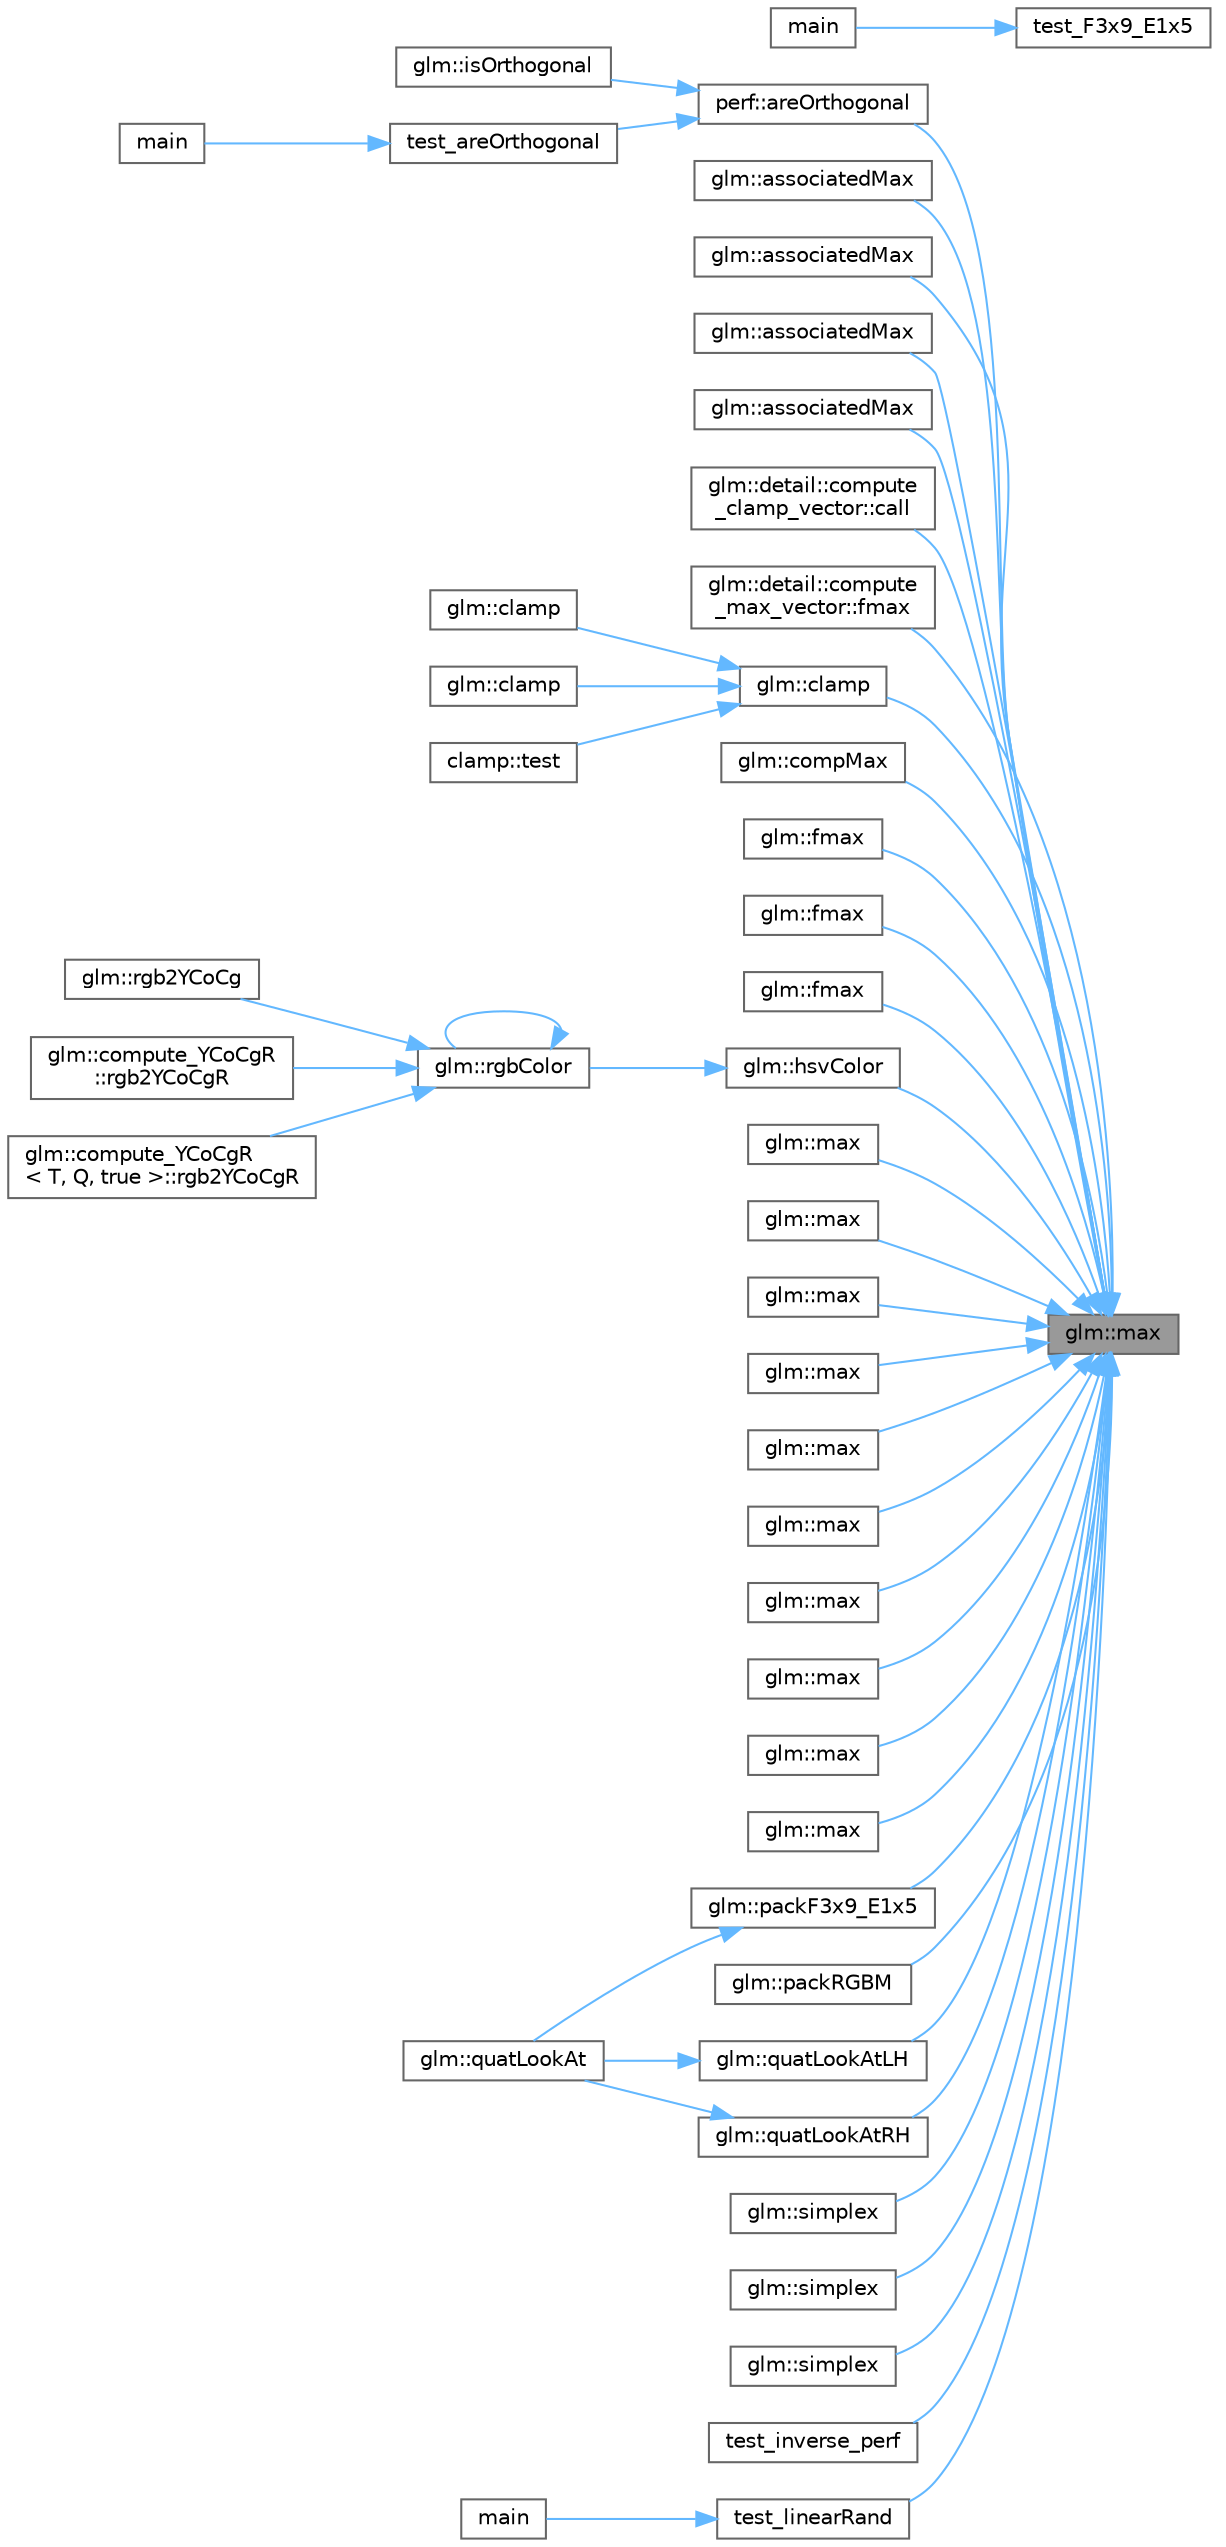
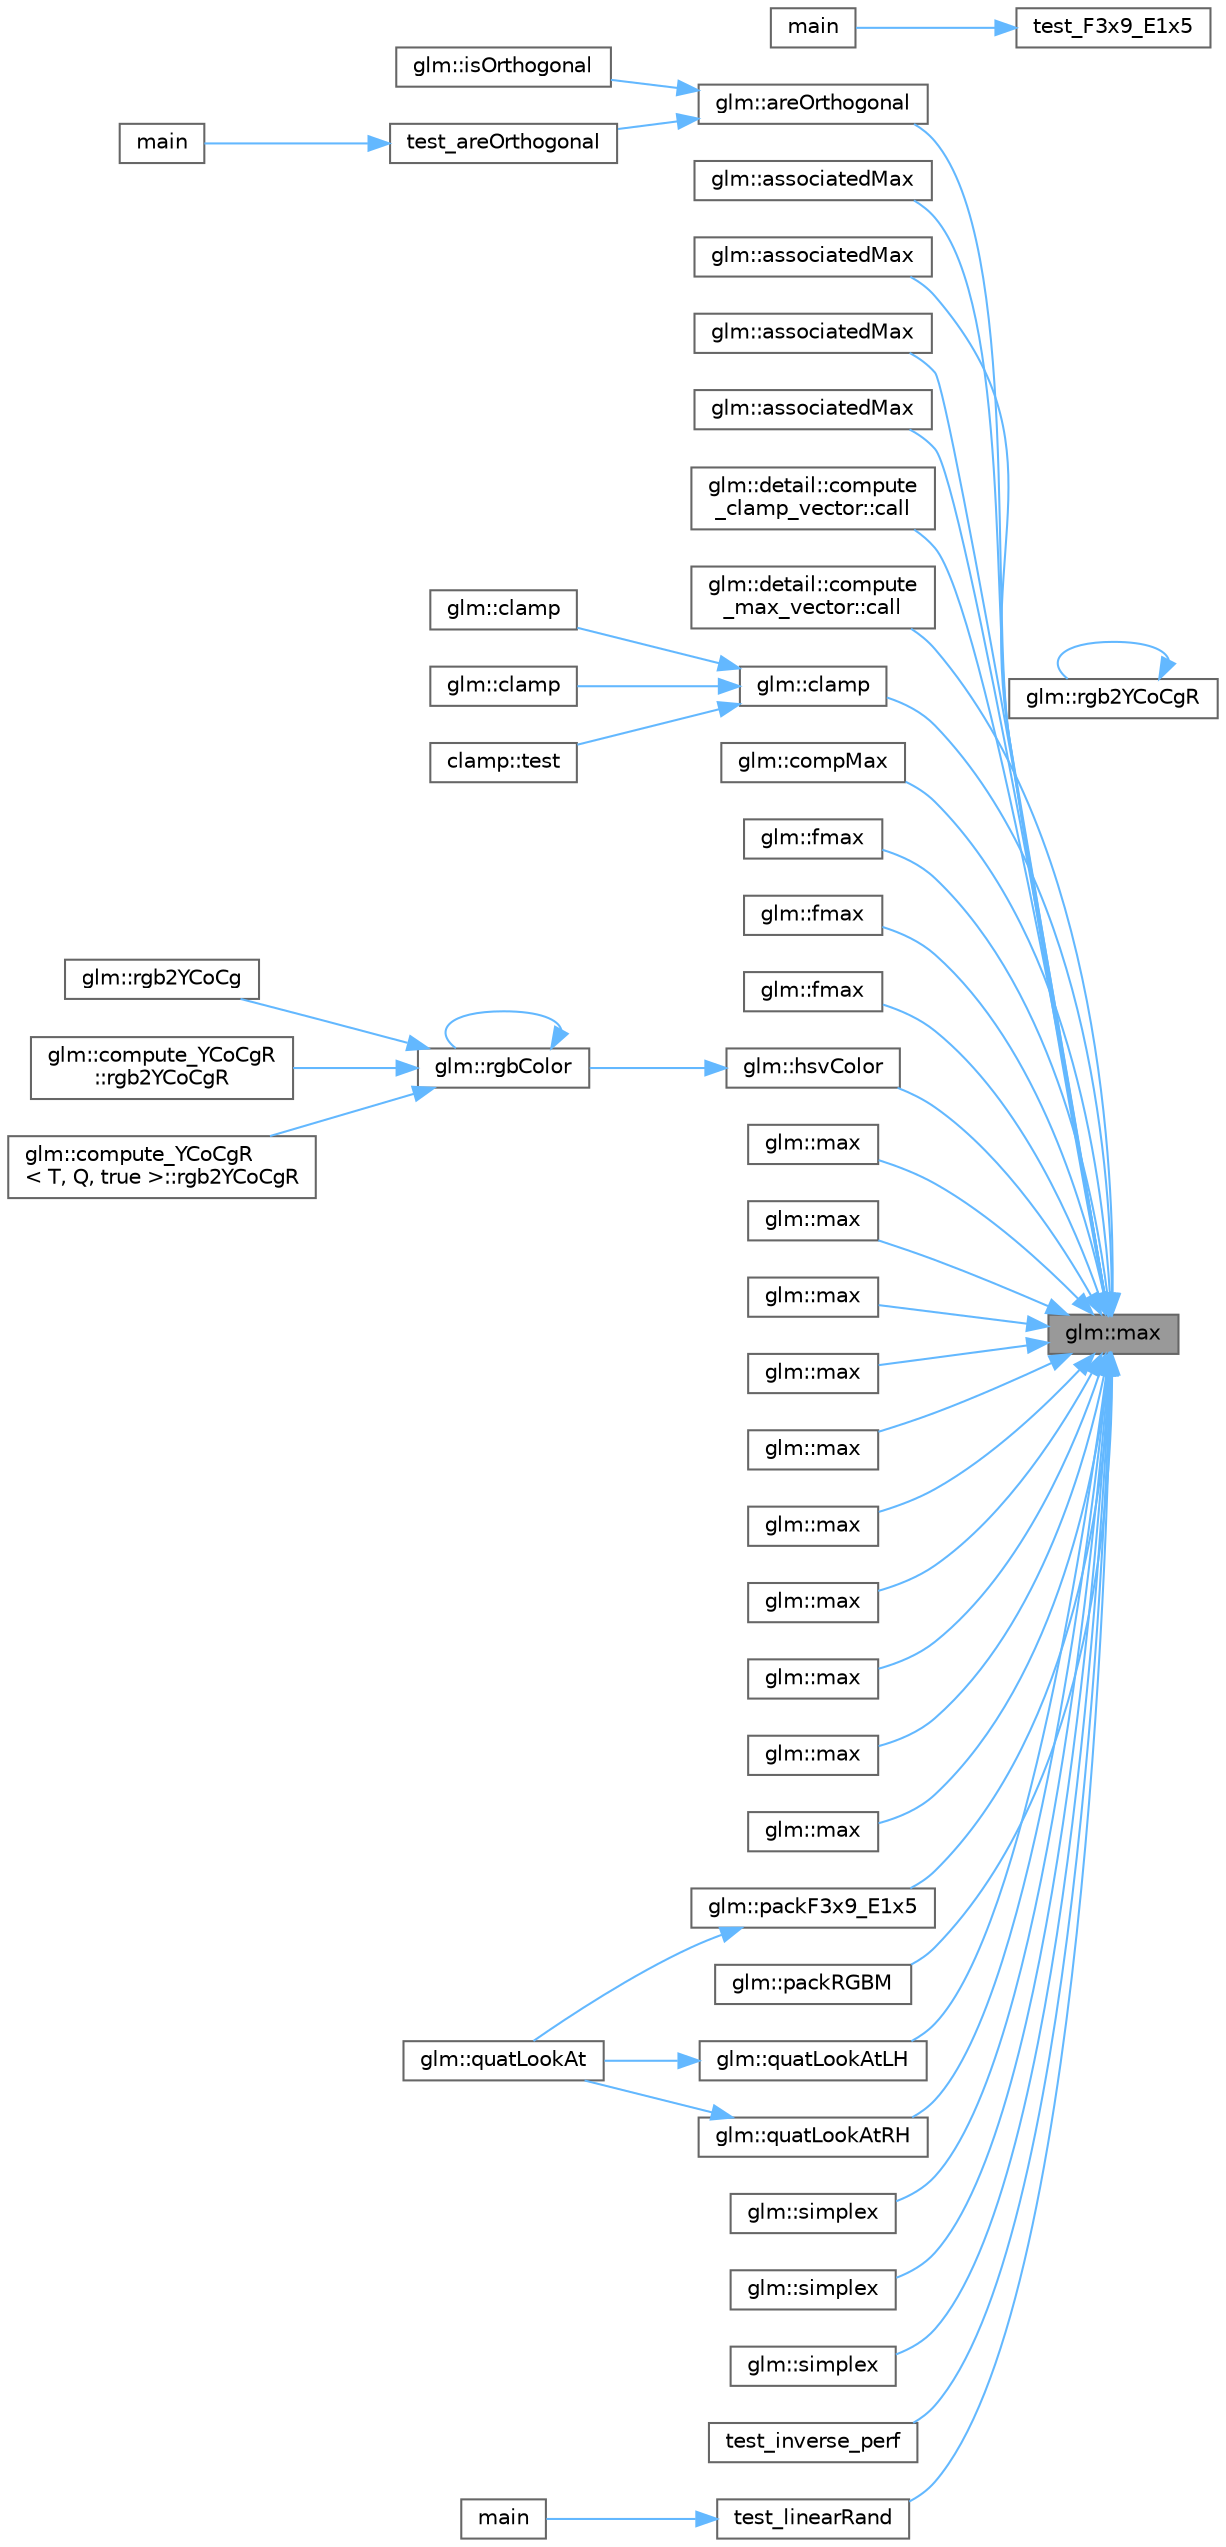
node "perf::areOrthogonal": label "perf::areOrthogonal" -> "glm::areOrthogonal"
node "glm::detail::compute _max_vector::fmax": label "glm::detail::compute _max_vector::fmax" -> "glm::detail::compute _max_vector::call"
node "glm::rgb2YCoCgR": added
